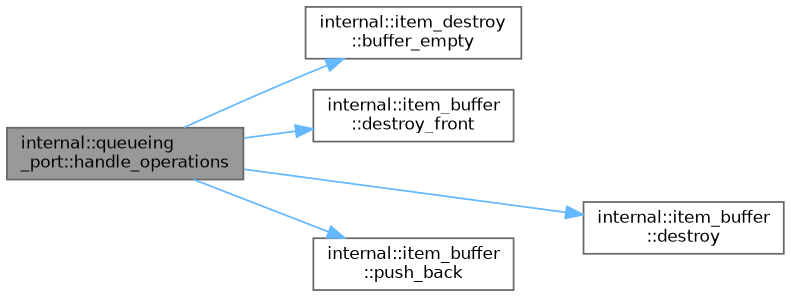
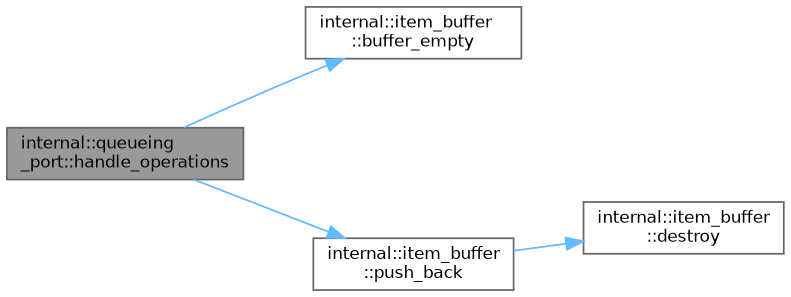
node "internal::item_destroy ::buffer_empty": label "internal::item_destroy ::buffer_empty" -> "internal::item_buffer ::buffer_empty"
node "internal::item_buffer ::destroy_front": removed
edge "internal::queueing _port::handle_operations" -> "internal::item_buffer ::destroy": now "internal::item_buffer ::push_back" -> "internal::item_buffer ::destroy"
